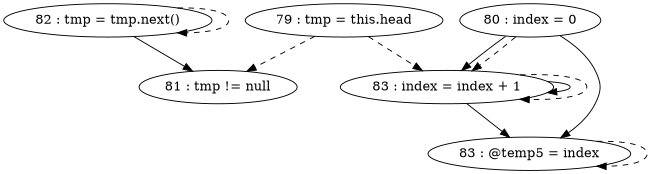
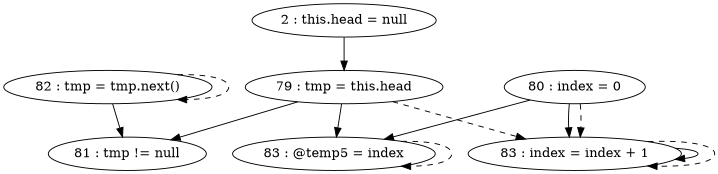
node "2 : this.head = null": added
edge "79 : tmp = this.head" -> "81 : tmp != null": style dashed -> solid
edge "83 : index = index + 1" -> "83 : @temp5 = index": now "79 : tmp = this.head" -> "83 : @temp5 = index"
